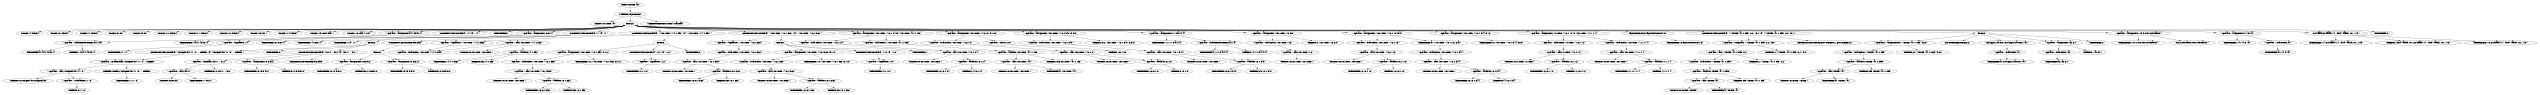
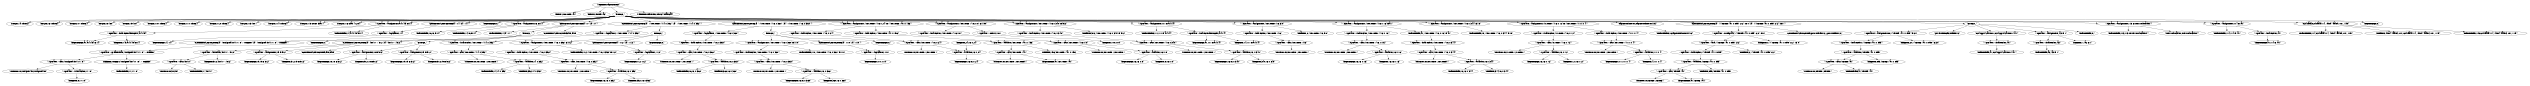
edge "(PARAM,_BYTE *a2)" -> "(METHOD,tftp_connect)": reversed
edge "(<operator>.cast,(_QWORD *)(v4 + 352))" -> "(<operator>.indirection,*(_QWORD *)(v4 + 352))": reversed
edge "(<operator>.addition,v6 + 24)" -> "(LITERAL,24,v6 + 24)": reversed
